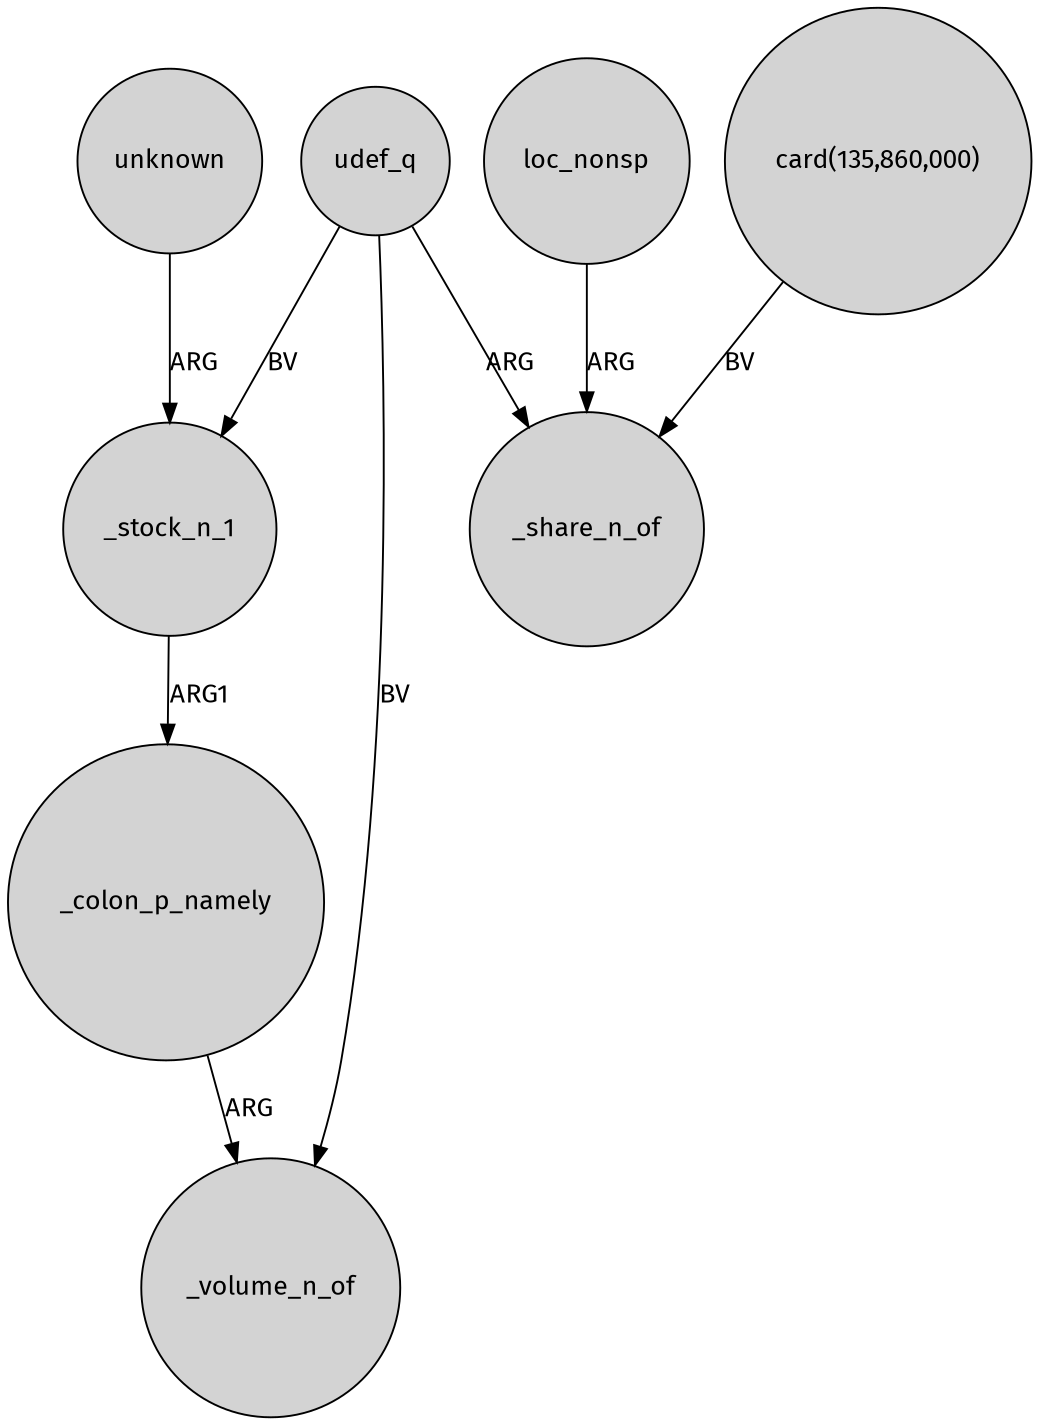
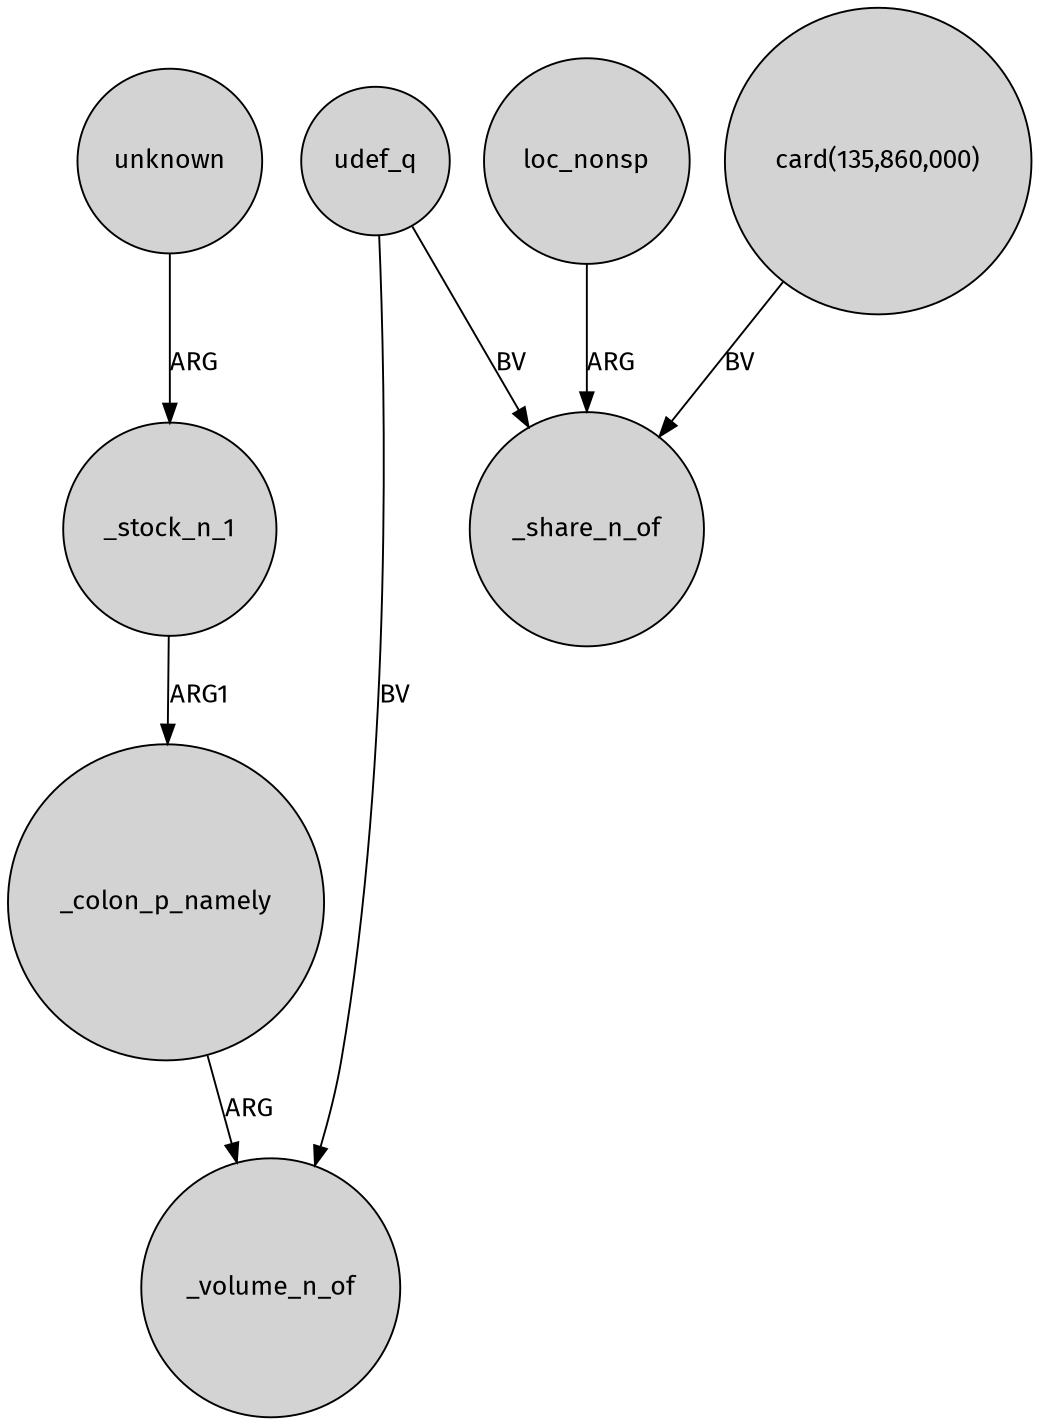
edge "udef_q" -> "_stock_n_1": removed, label "BV"
edge "udef_q" -> "_share_n_of": label "ARG" -> "BV"
